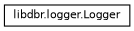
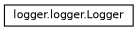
node "libdbr.logger.Logger": label "libdbr.logger.Logger" -> "logger.logger.Logger"
